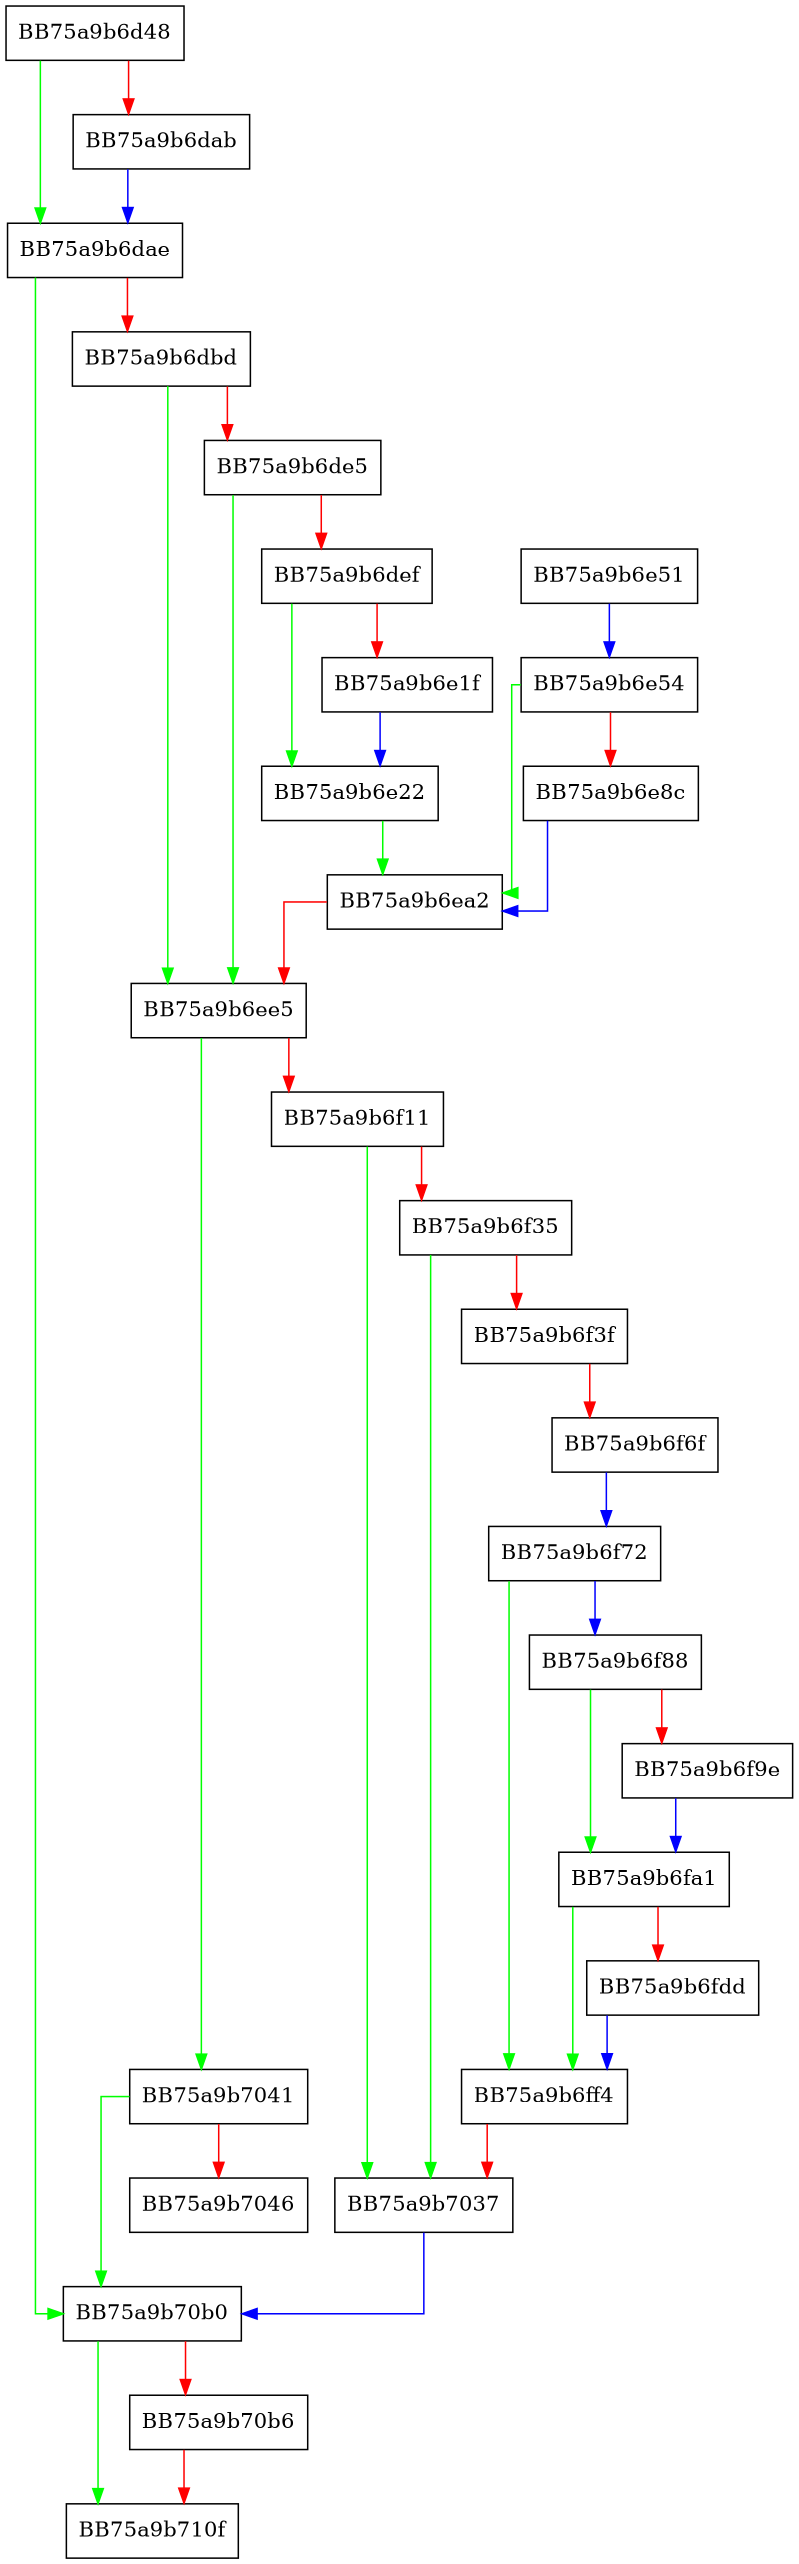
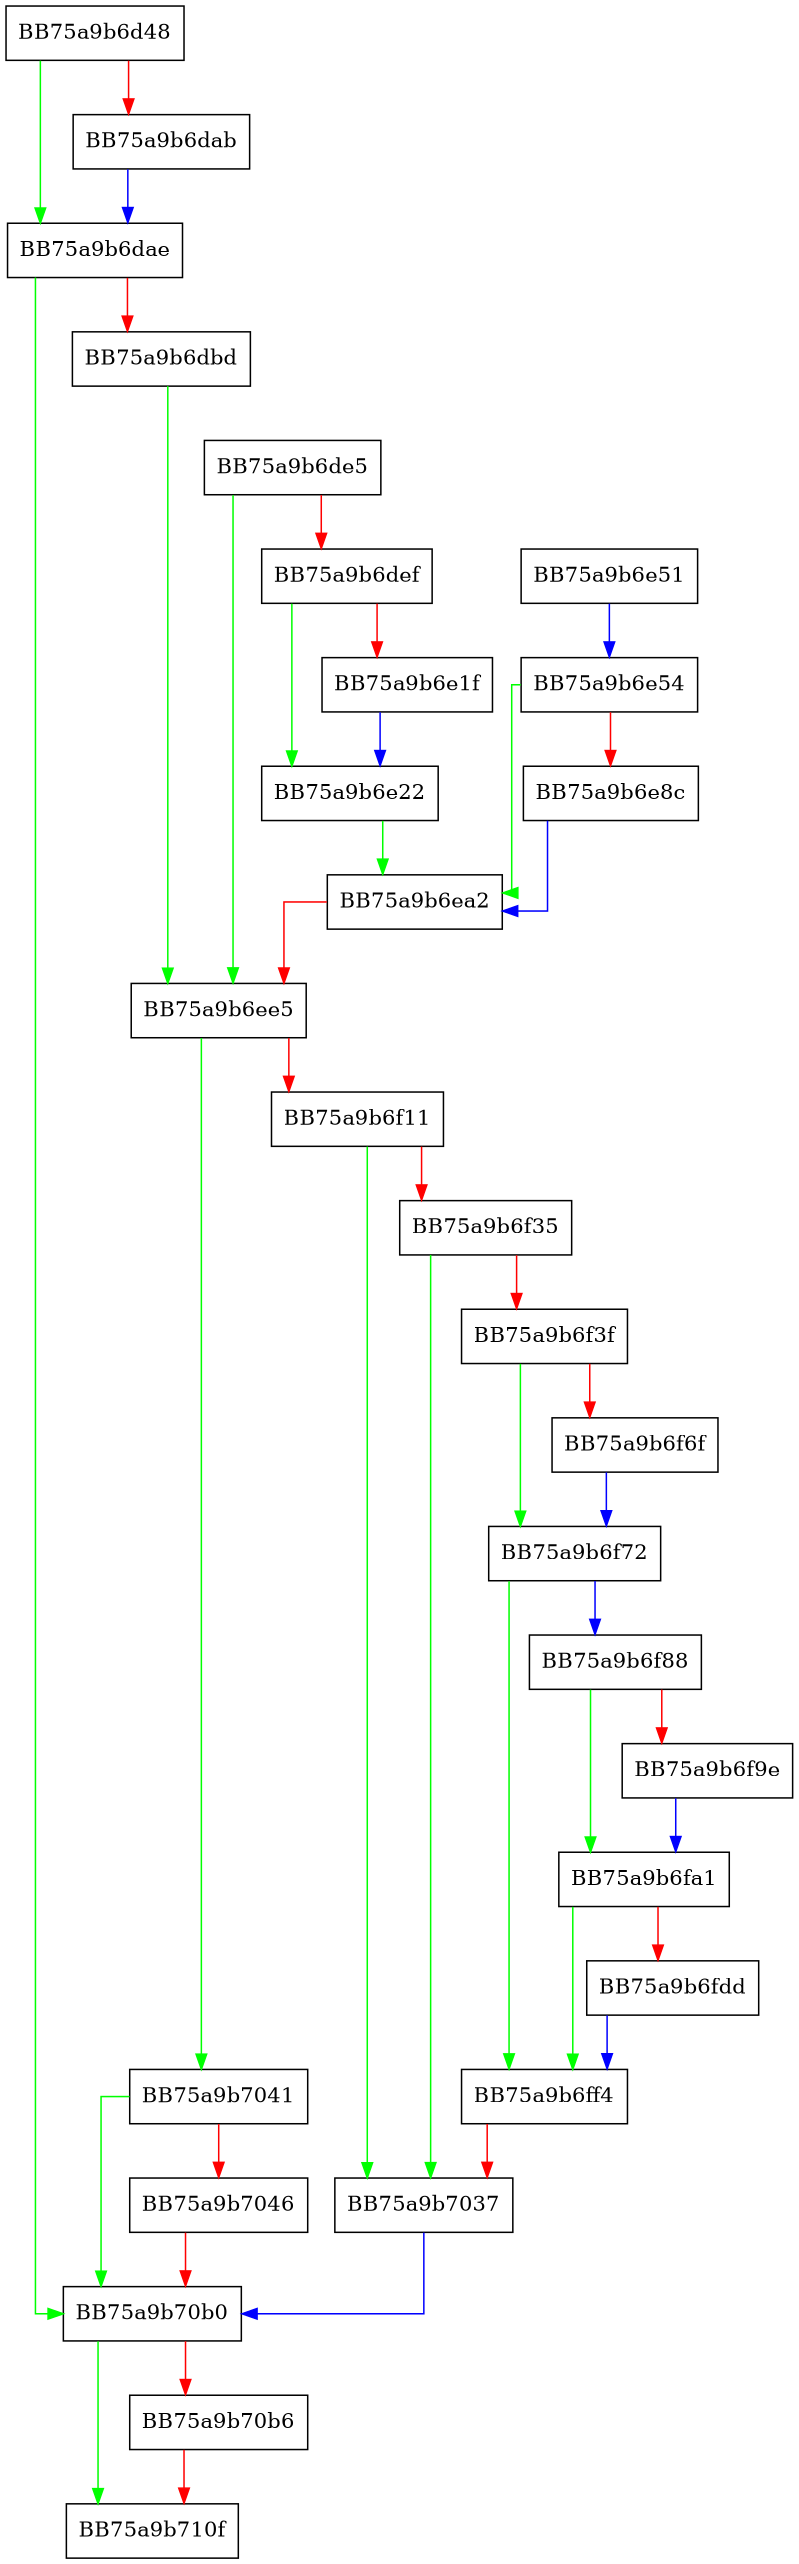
edge "BB75a9b6dbd" -> "BB75a9b6de5": removed
edge "BB75a9b6f3f" -> "BB75a9b6f72": added
edge "BB75a9b7046" -> "BB75a9b70b0": added
